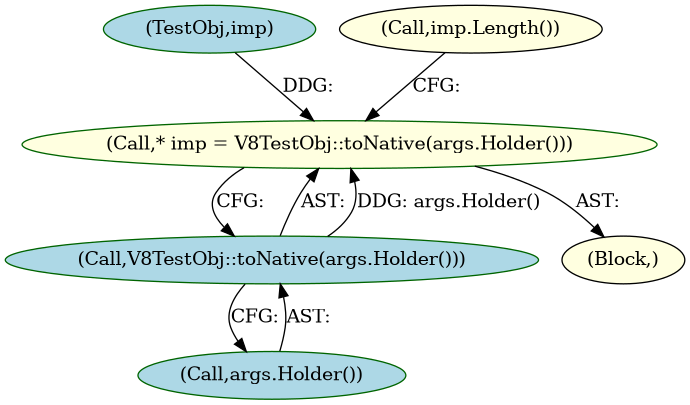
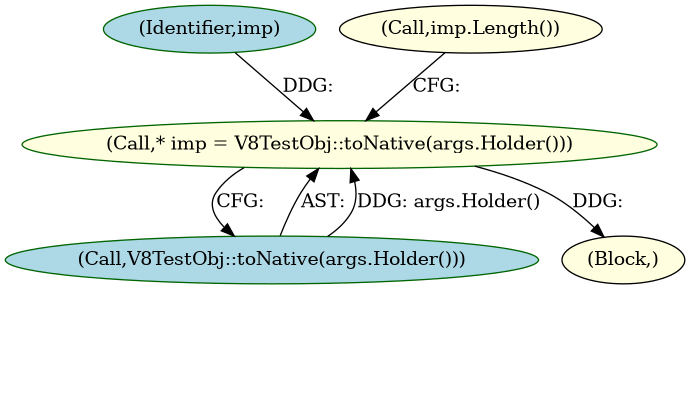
node "(TestObj,imp)": label "(TestObj,imp)" -> "(Identifier,imp)"
edge "(Call,* imp = V8TestObj::toNative(args.Holder()))" -> "(Block,)": label "AST: " -> "DDG: "
node "(Call,args.Holder())": removed
